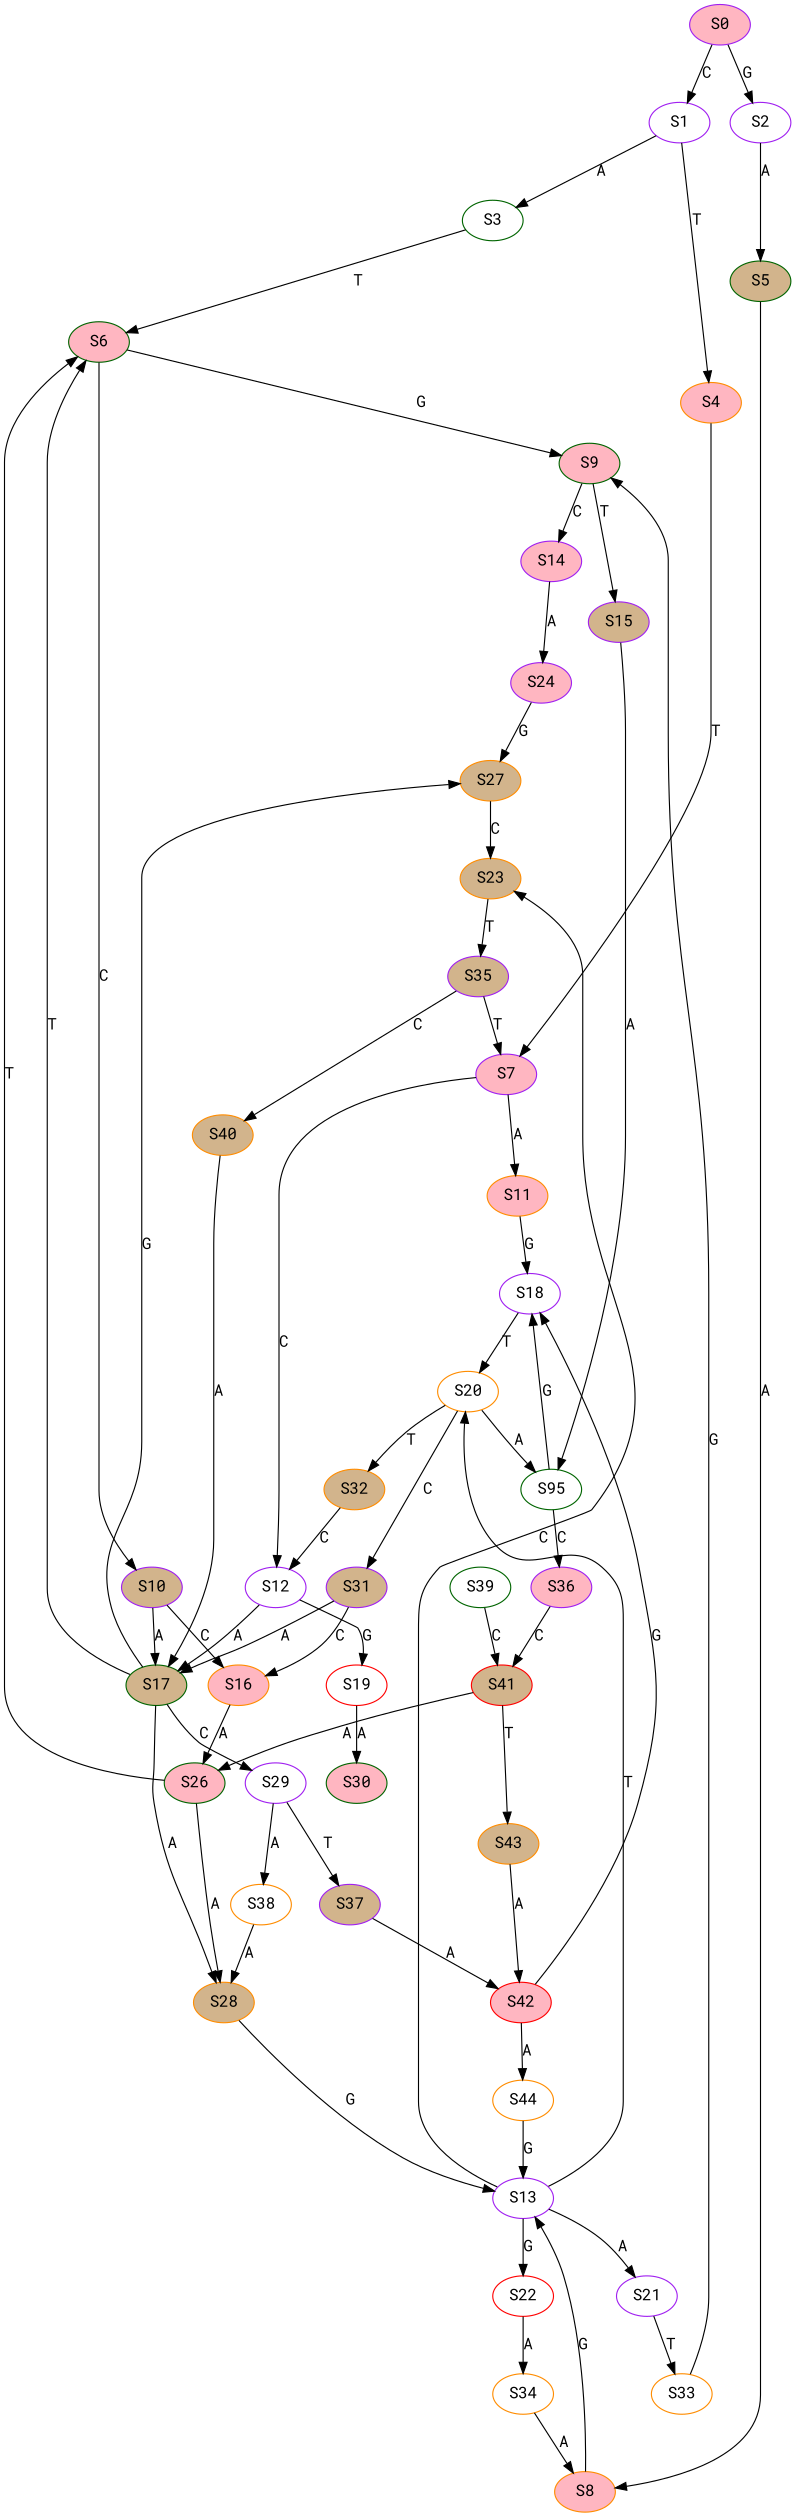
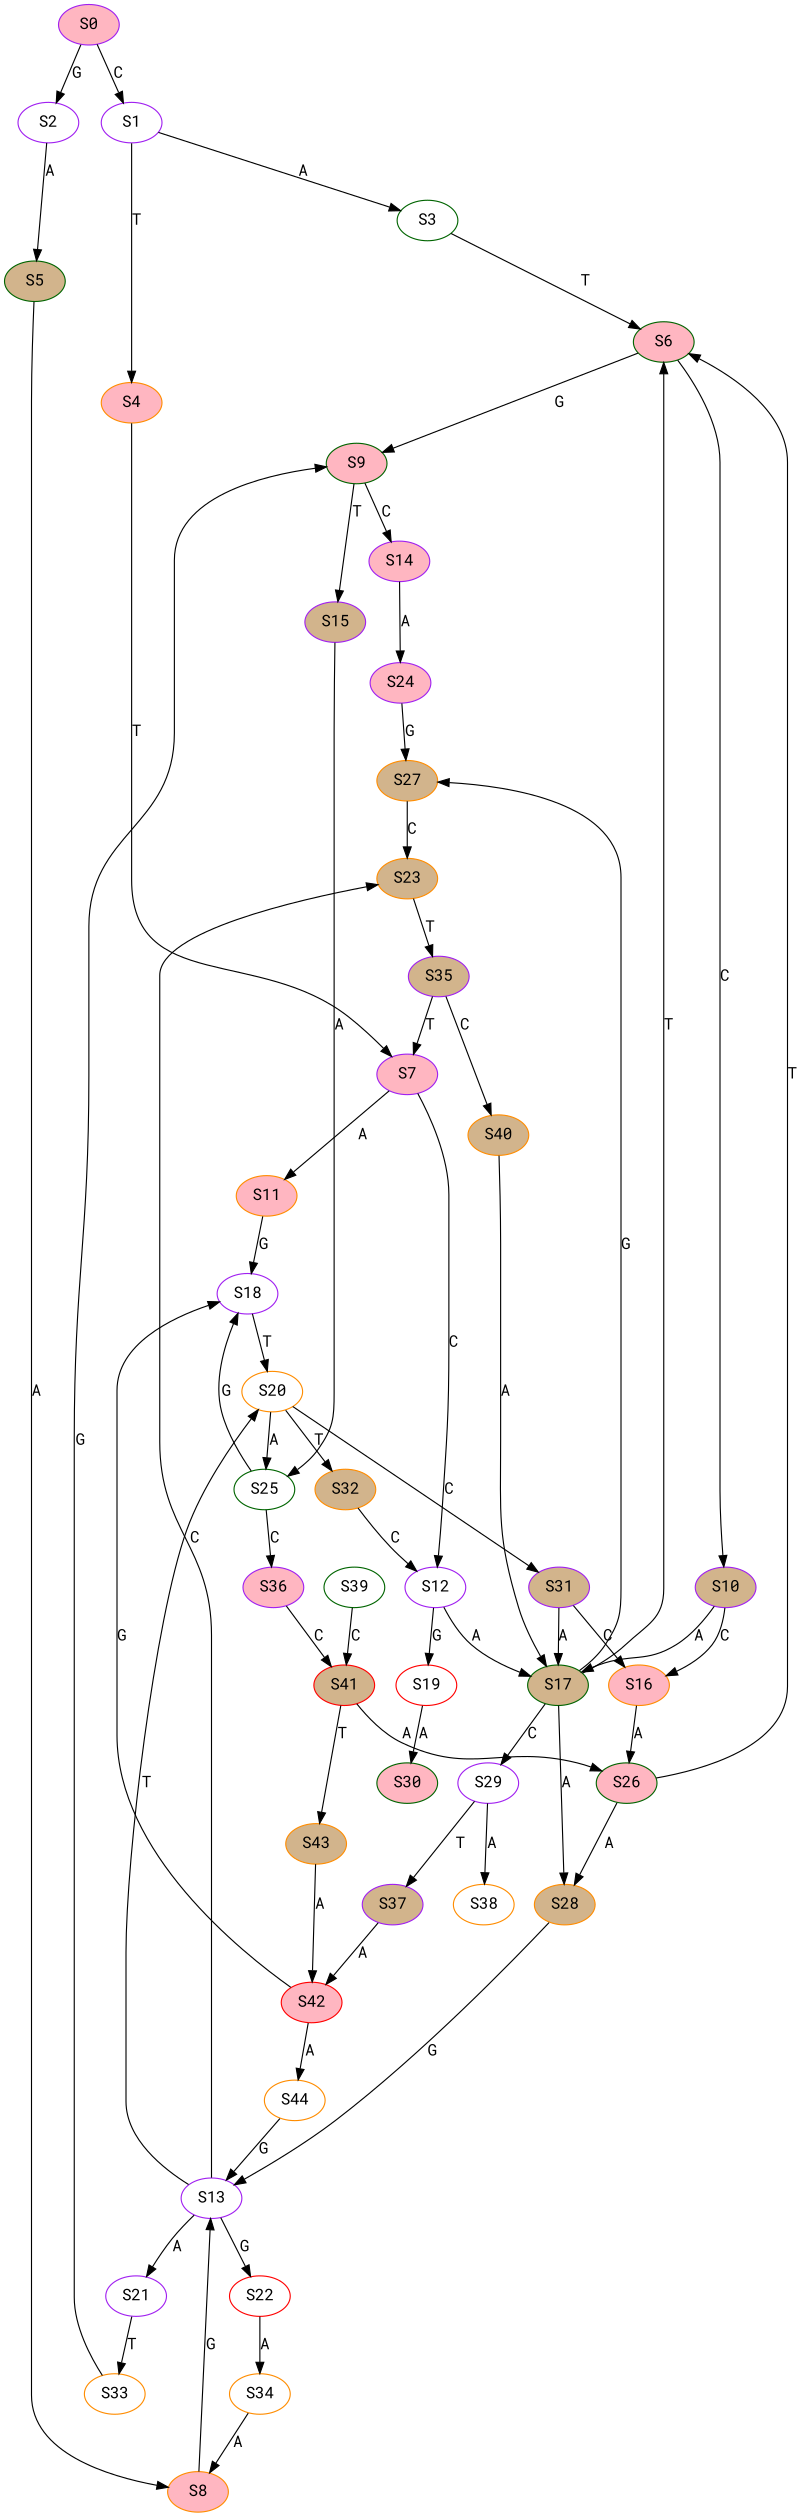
node "S95": label "S95" -> "S25"
edge "S38" -> "S28": removed, label "A"
